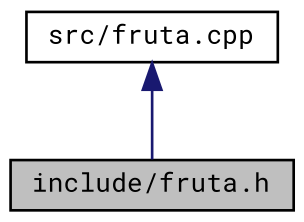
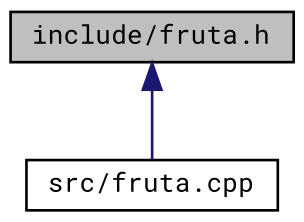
edge "include/fruta.h" -> "src/fruta.cpp": reversed
